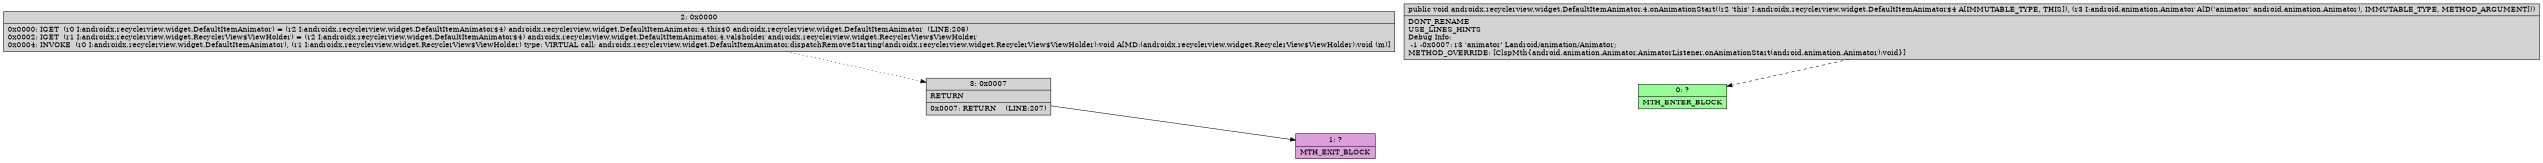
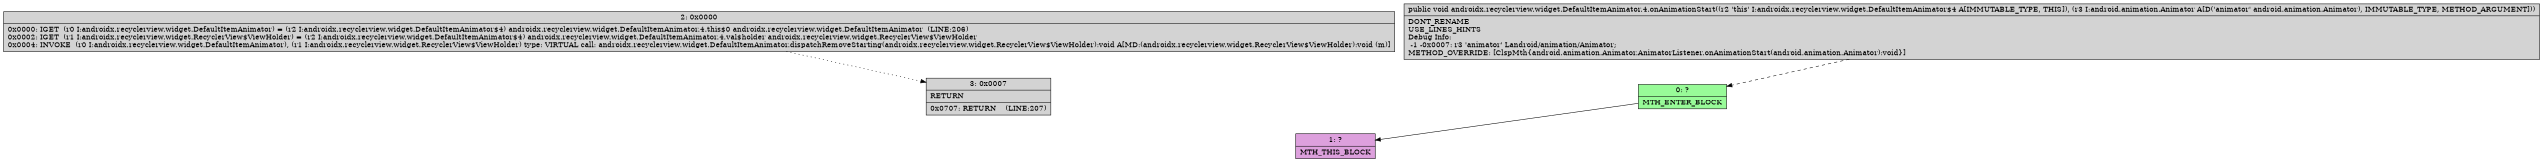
node "3: 0x0007": text "0x0007: RETURN    (LINE:207)" -> "0x0707: RETURN    (LINE:207)"
edge "3: 0x0007" -> "1: ?": now "0: ?" -> "1: ?"
node "1: ?": text "MTH_EXIT_BLOCK" -> "MTH_THIS_BLOCK"
